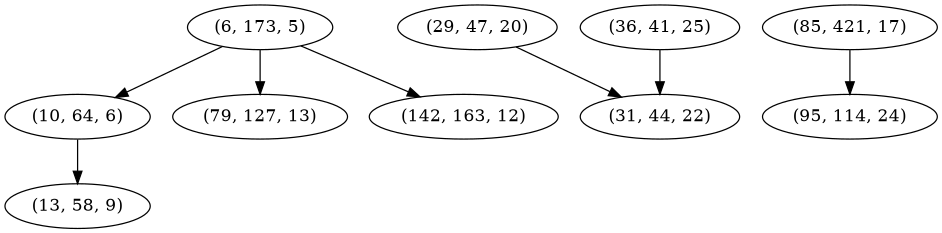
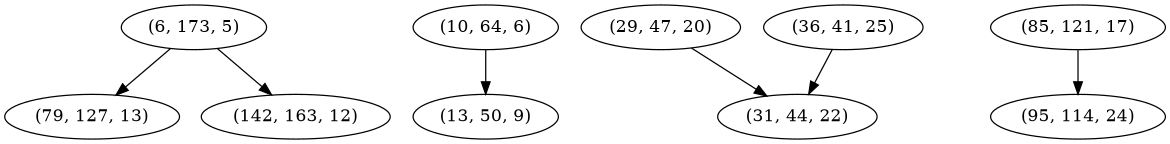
node "(85, 421, 17)": label "(85, 421, 17)" -> "(85, 121, 17)"
edge "(6, 173, 5)" -> "(10, 64, 6)": removed
node "(13, 58, 9)": label "(13, 58, 9)" -> "(13, 50, 9)"
